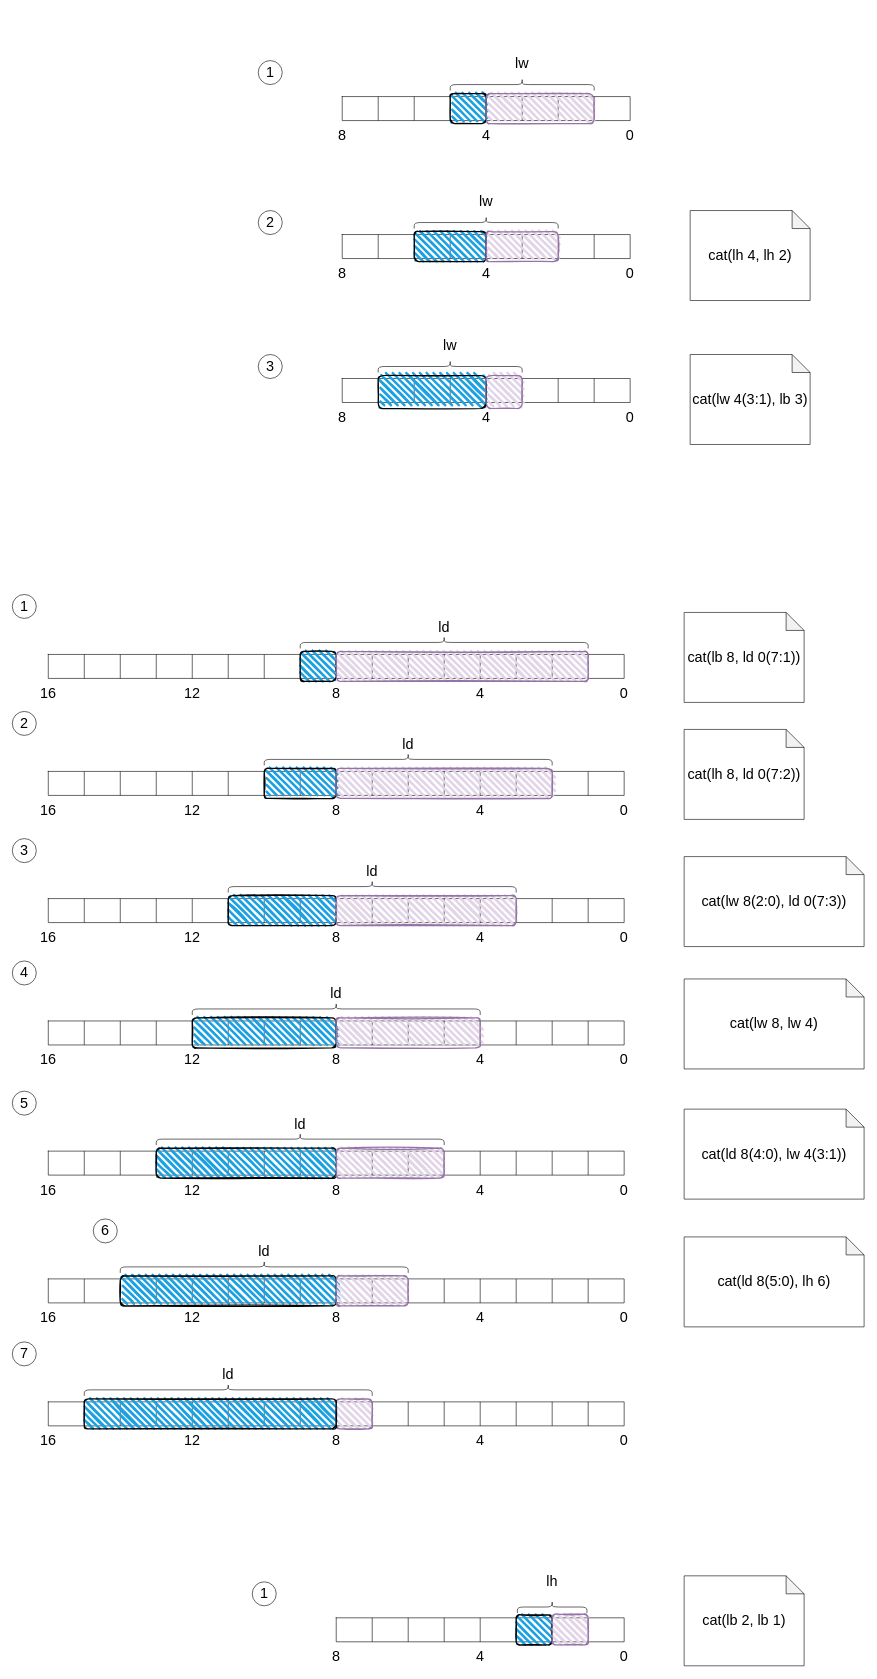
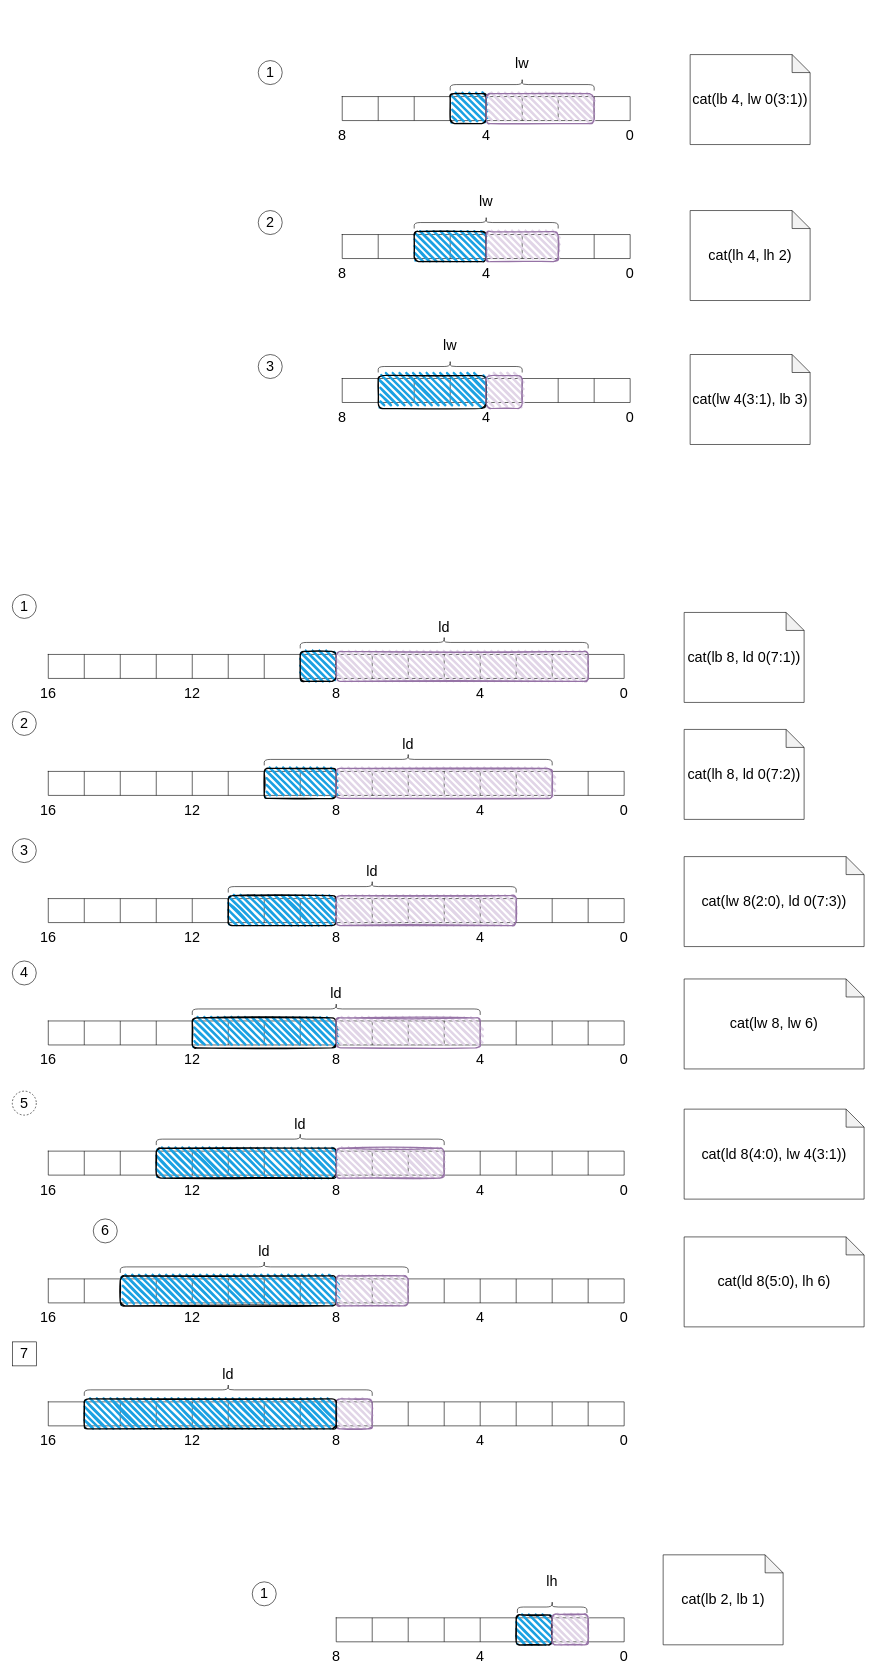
node "cat(lb 4, lw 0(3:1))": added
node "cat(lw 8, lw 4)": label "cat(lw 8, lw 4)" -> "cat(lw 8, lw 6)"
node "5": style solid -> dashed
node "7": shape ellipse -> rectangle
node "cat(lb 2, lb 1)": moved (744, 1621) -> (723, 1600)
